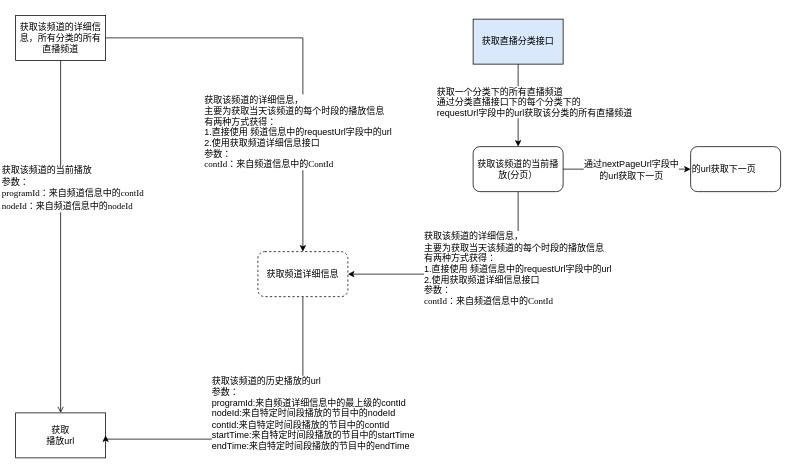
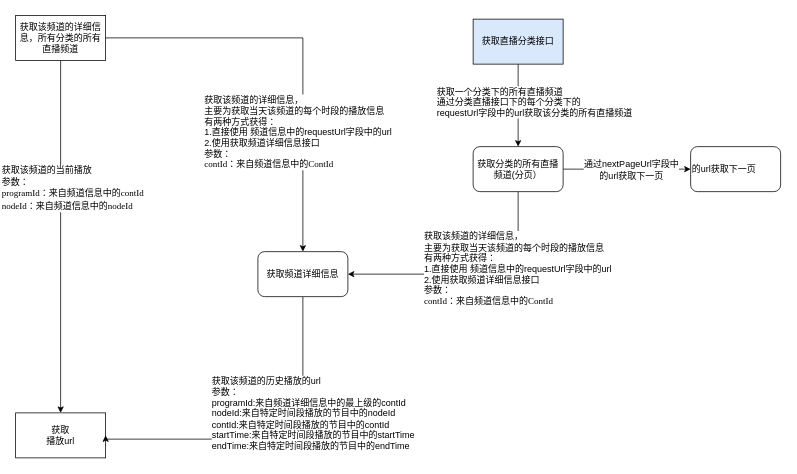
node "获取该频道的当前播放(分页）": label "获取该频道的当前播放(分页）" -> "获取分类的所有直播频道(分页）"
node "获取频道详细信息": style dashed -> solid
edge "获取该频道的详细信息，所有分类的所有直播频道" -> "获取 播放url": arrowhead open -> classic
